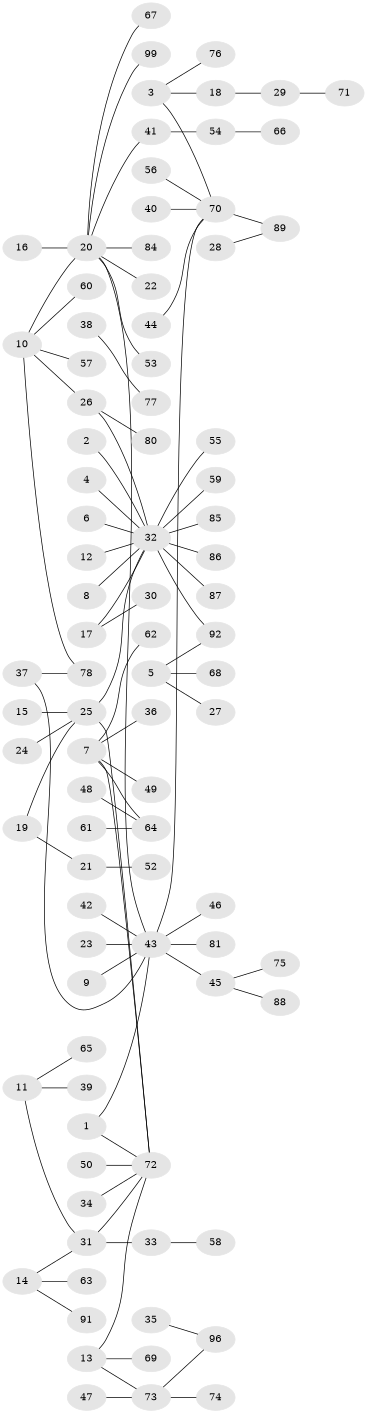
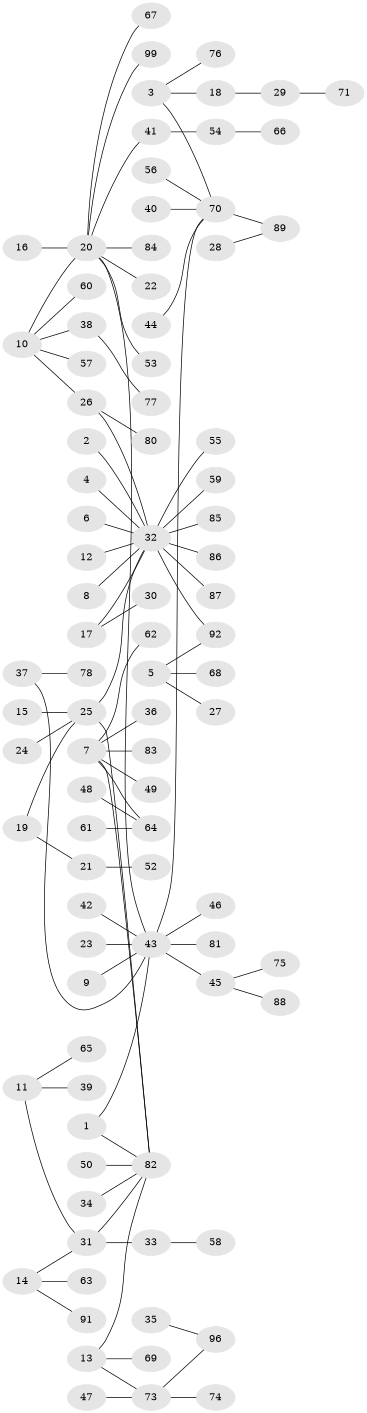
edge "10" -- "78": now "10" -- "38"
node "83": added
node "72": label "72" -> "82"
